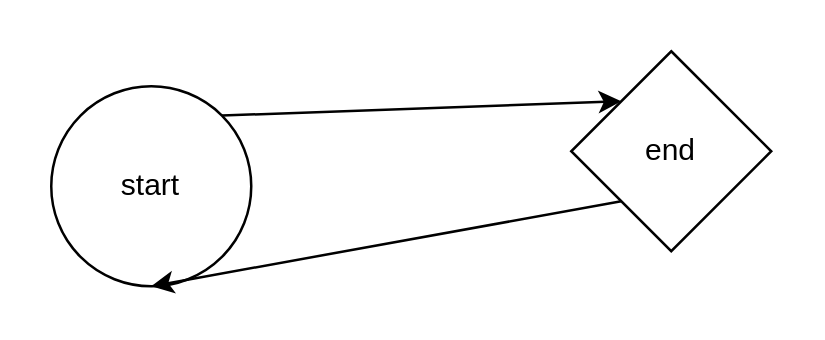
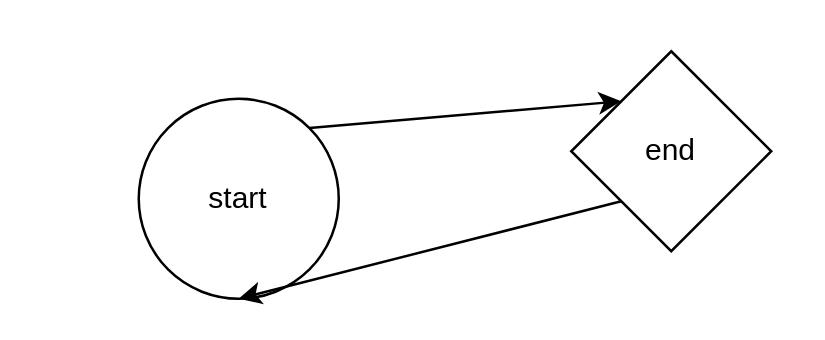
node "start": moved (151, 186) -> (239, 199)
